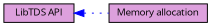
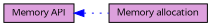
node "LibTDS API": label "LibTDS API" -> "Memory API"
